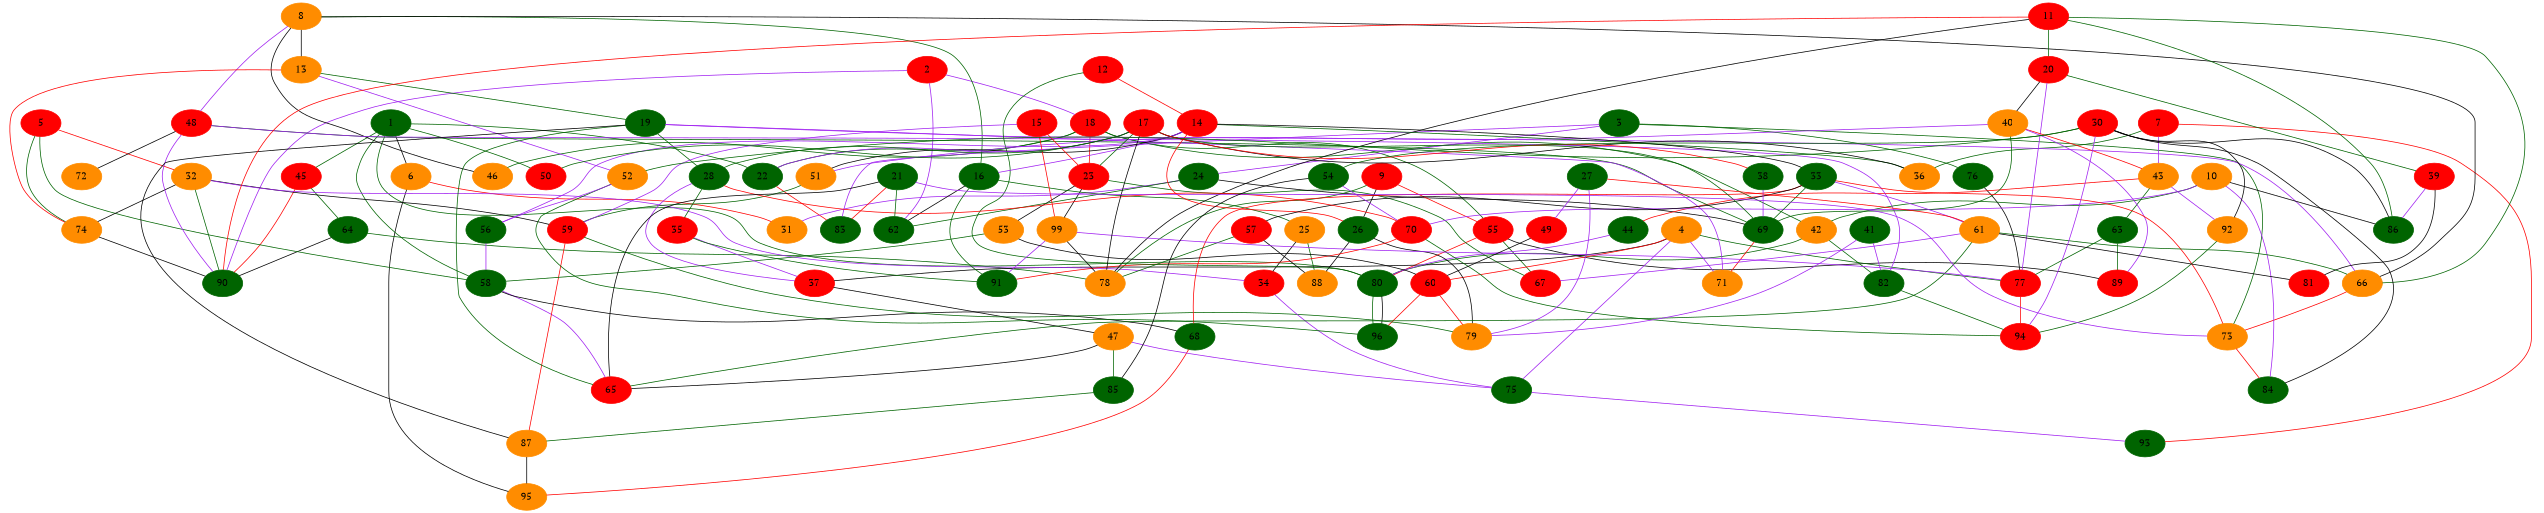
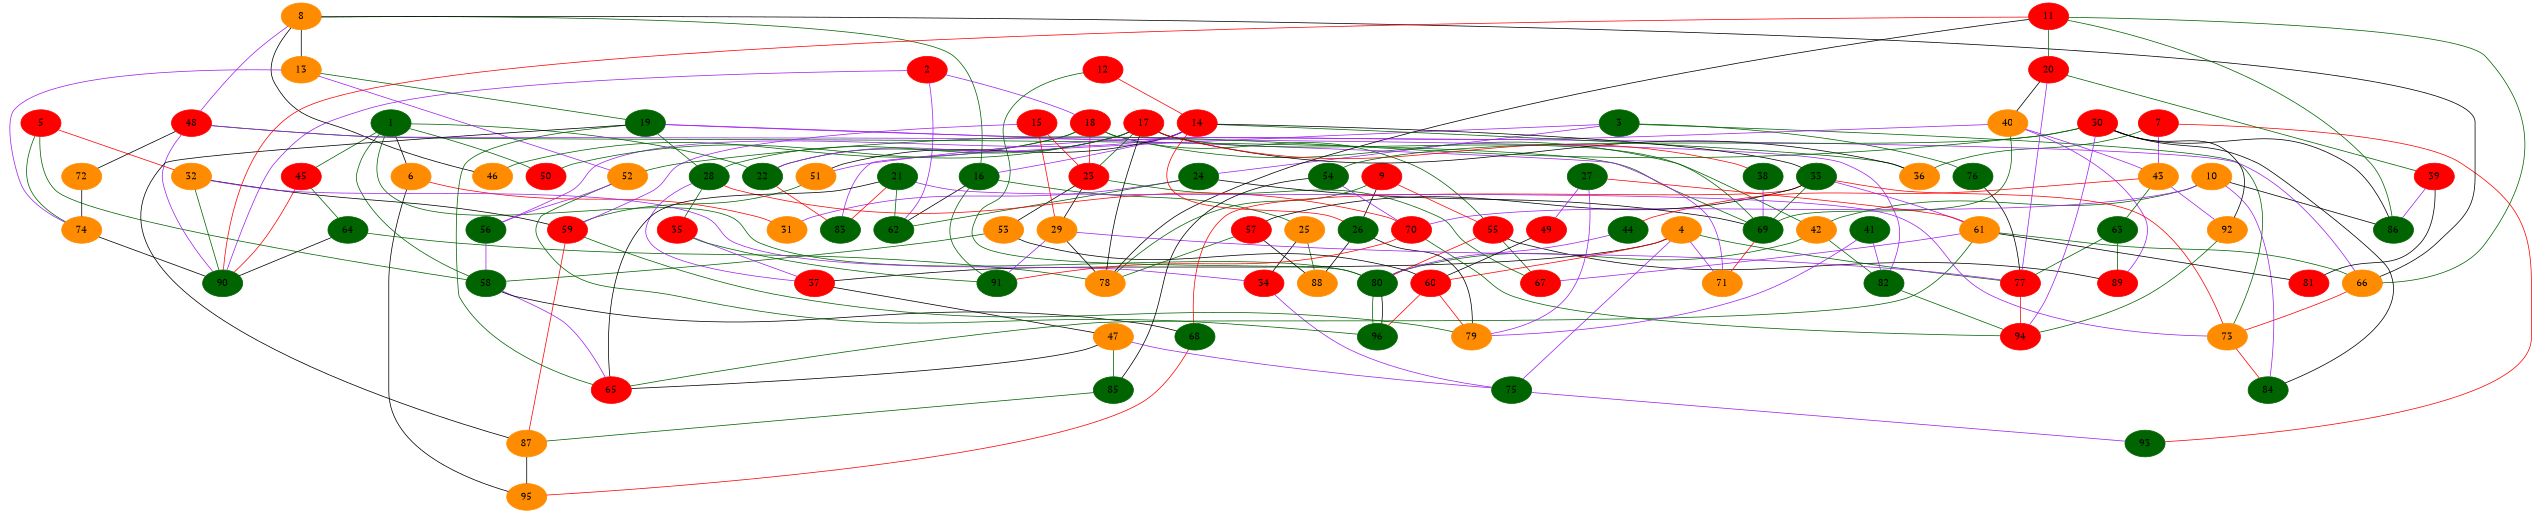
edge "13" -- "74": color red -> purple
edge "40" -- "43": color red -> purple
edge "32" -- "74": now "72" -- "74"
node "99": label "99" -> "29"
